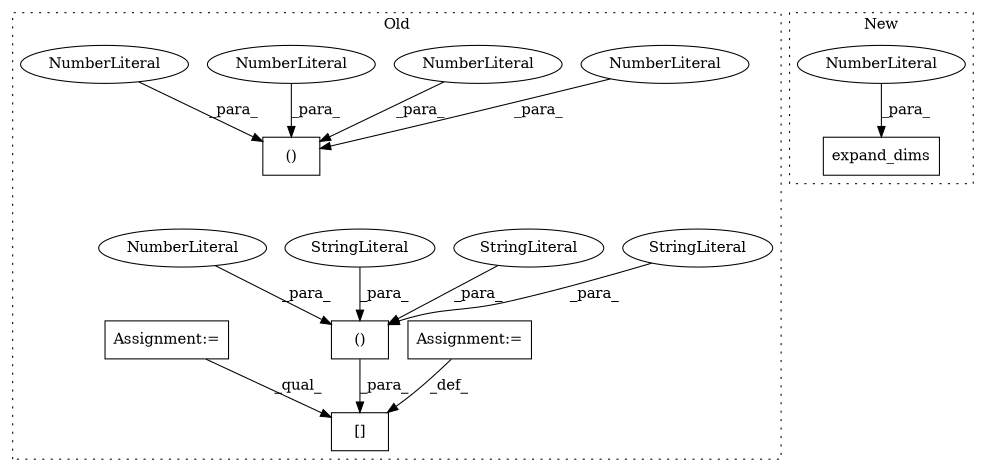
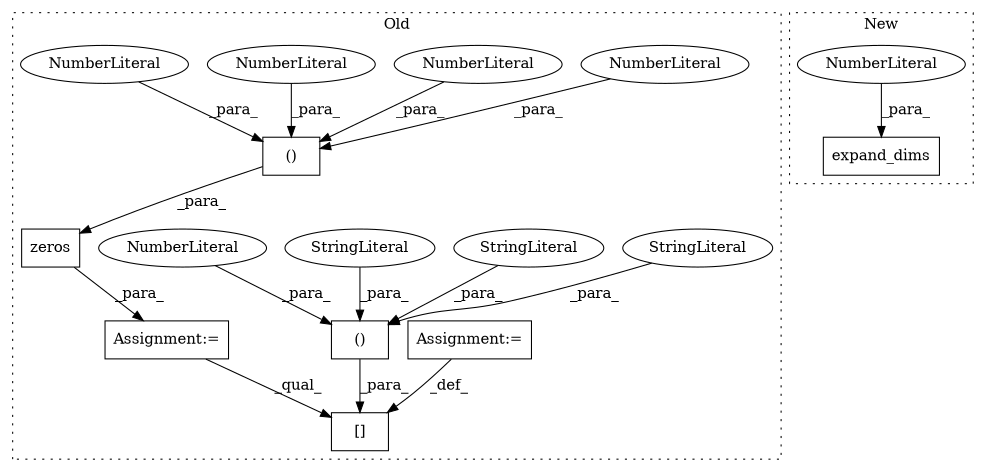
node "zeros": added
